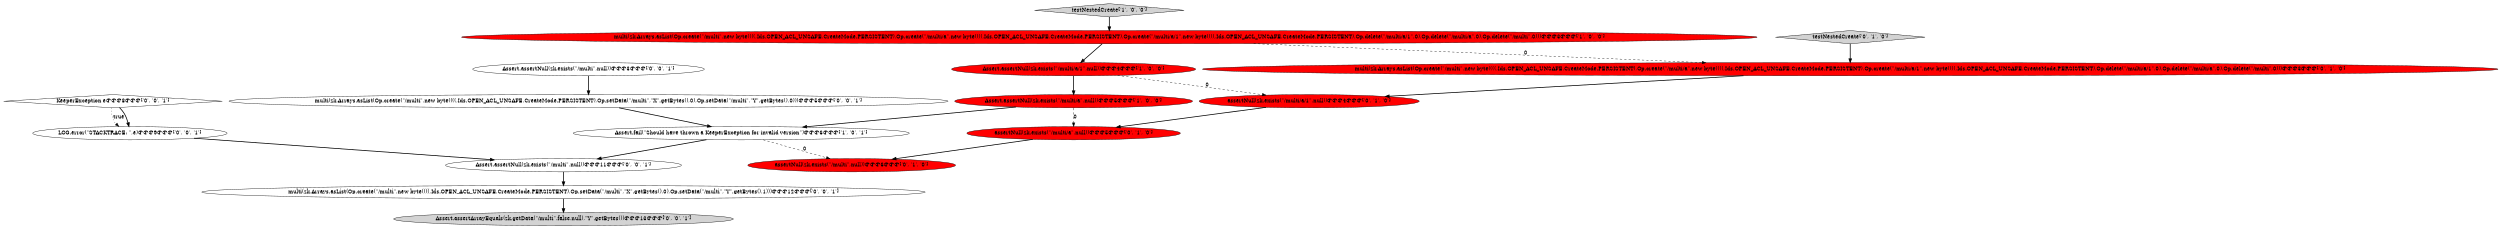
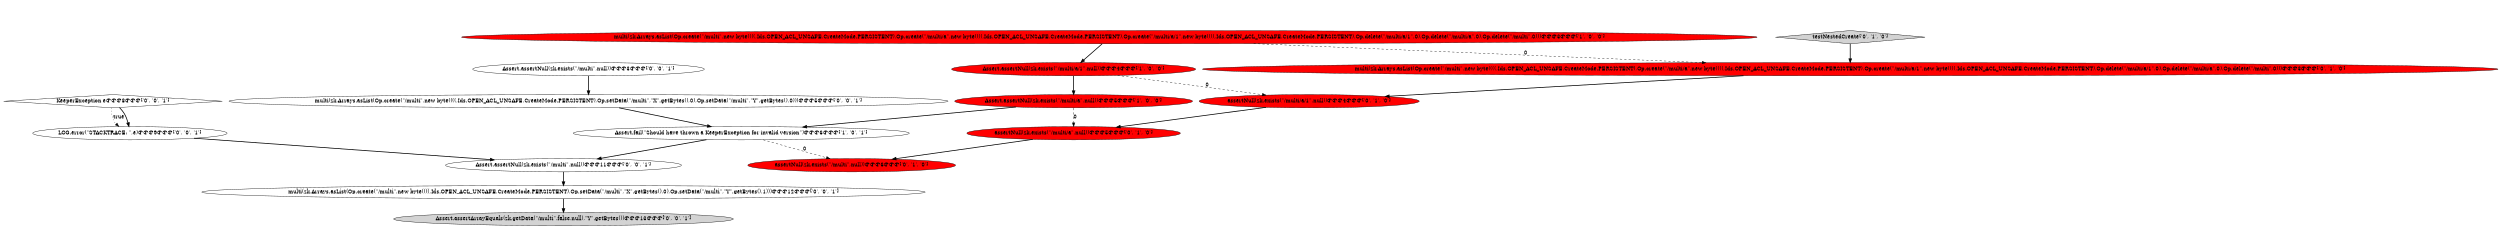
node "testNestedCreate['1', '0', '0']": removed
